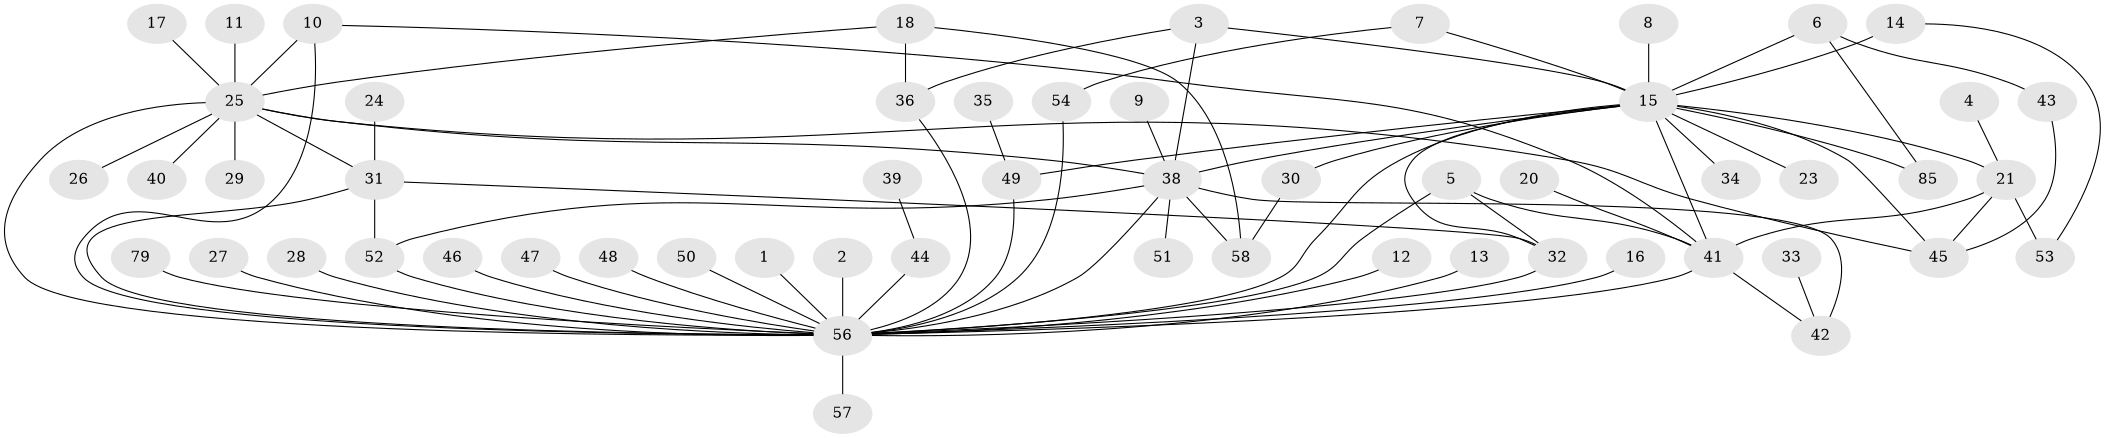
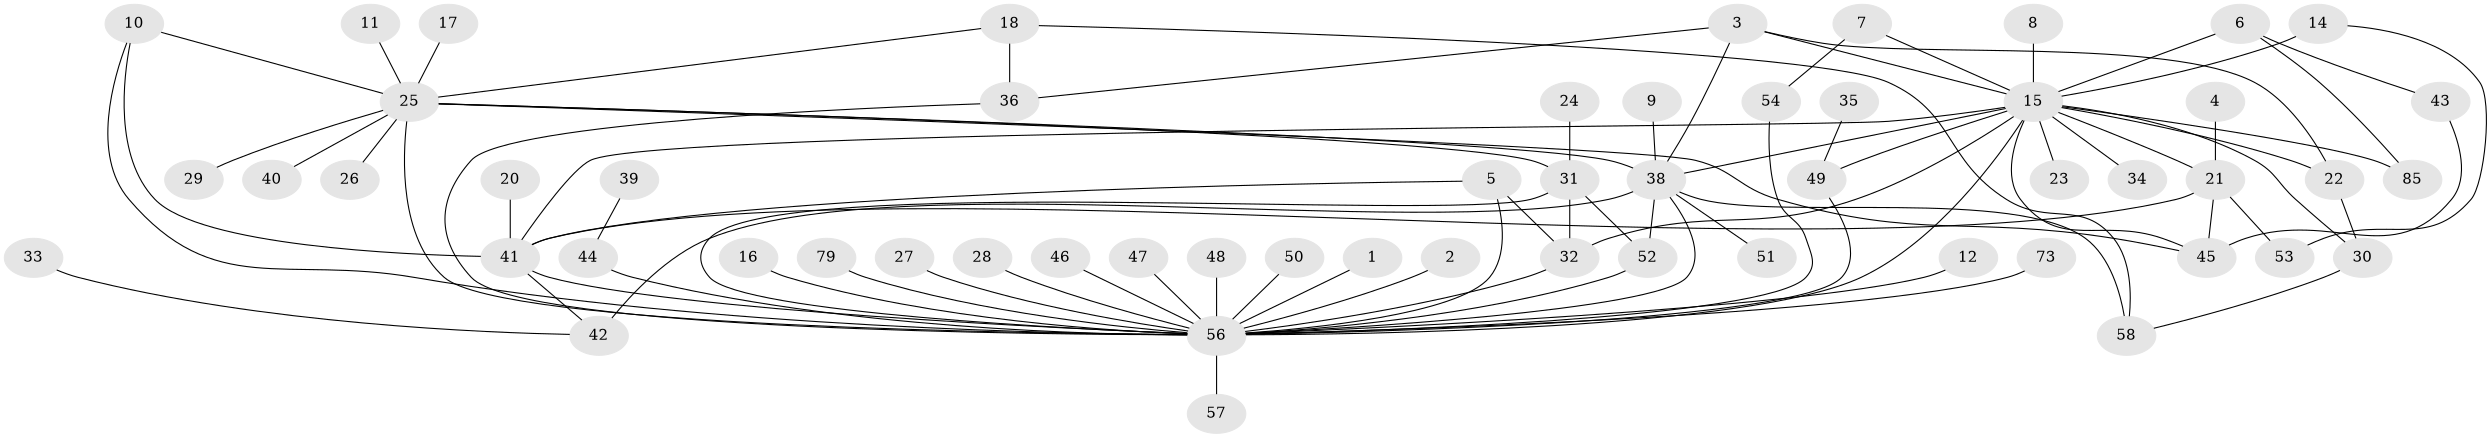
node "22": added
node "13": label "13" -> "73"
